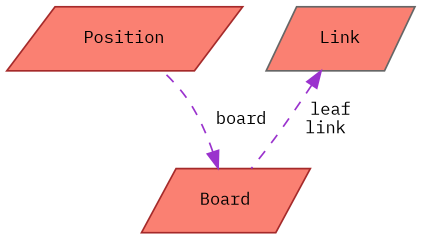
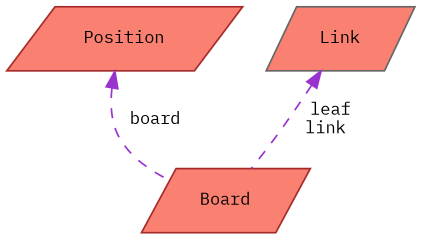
edge "Position" -> "Board": reversed
